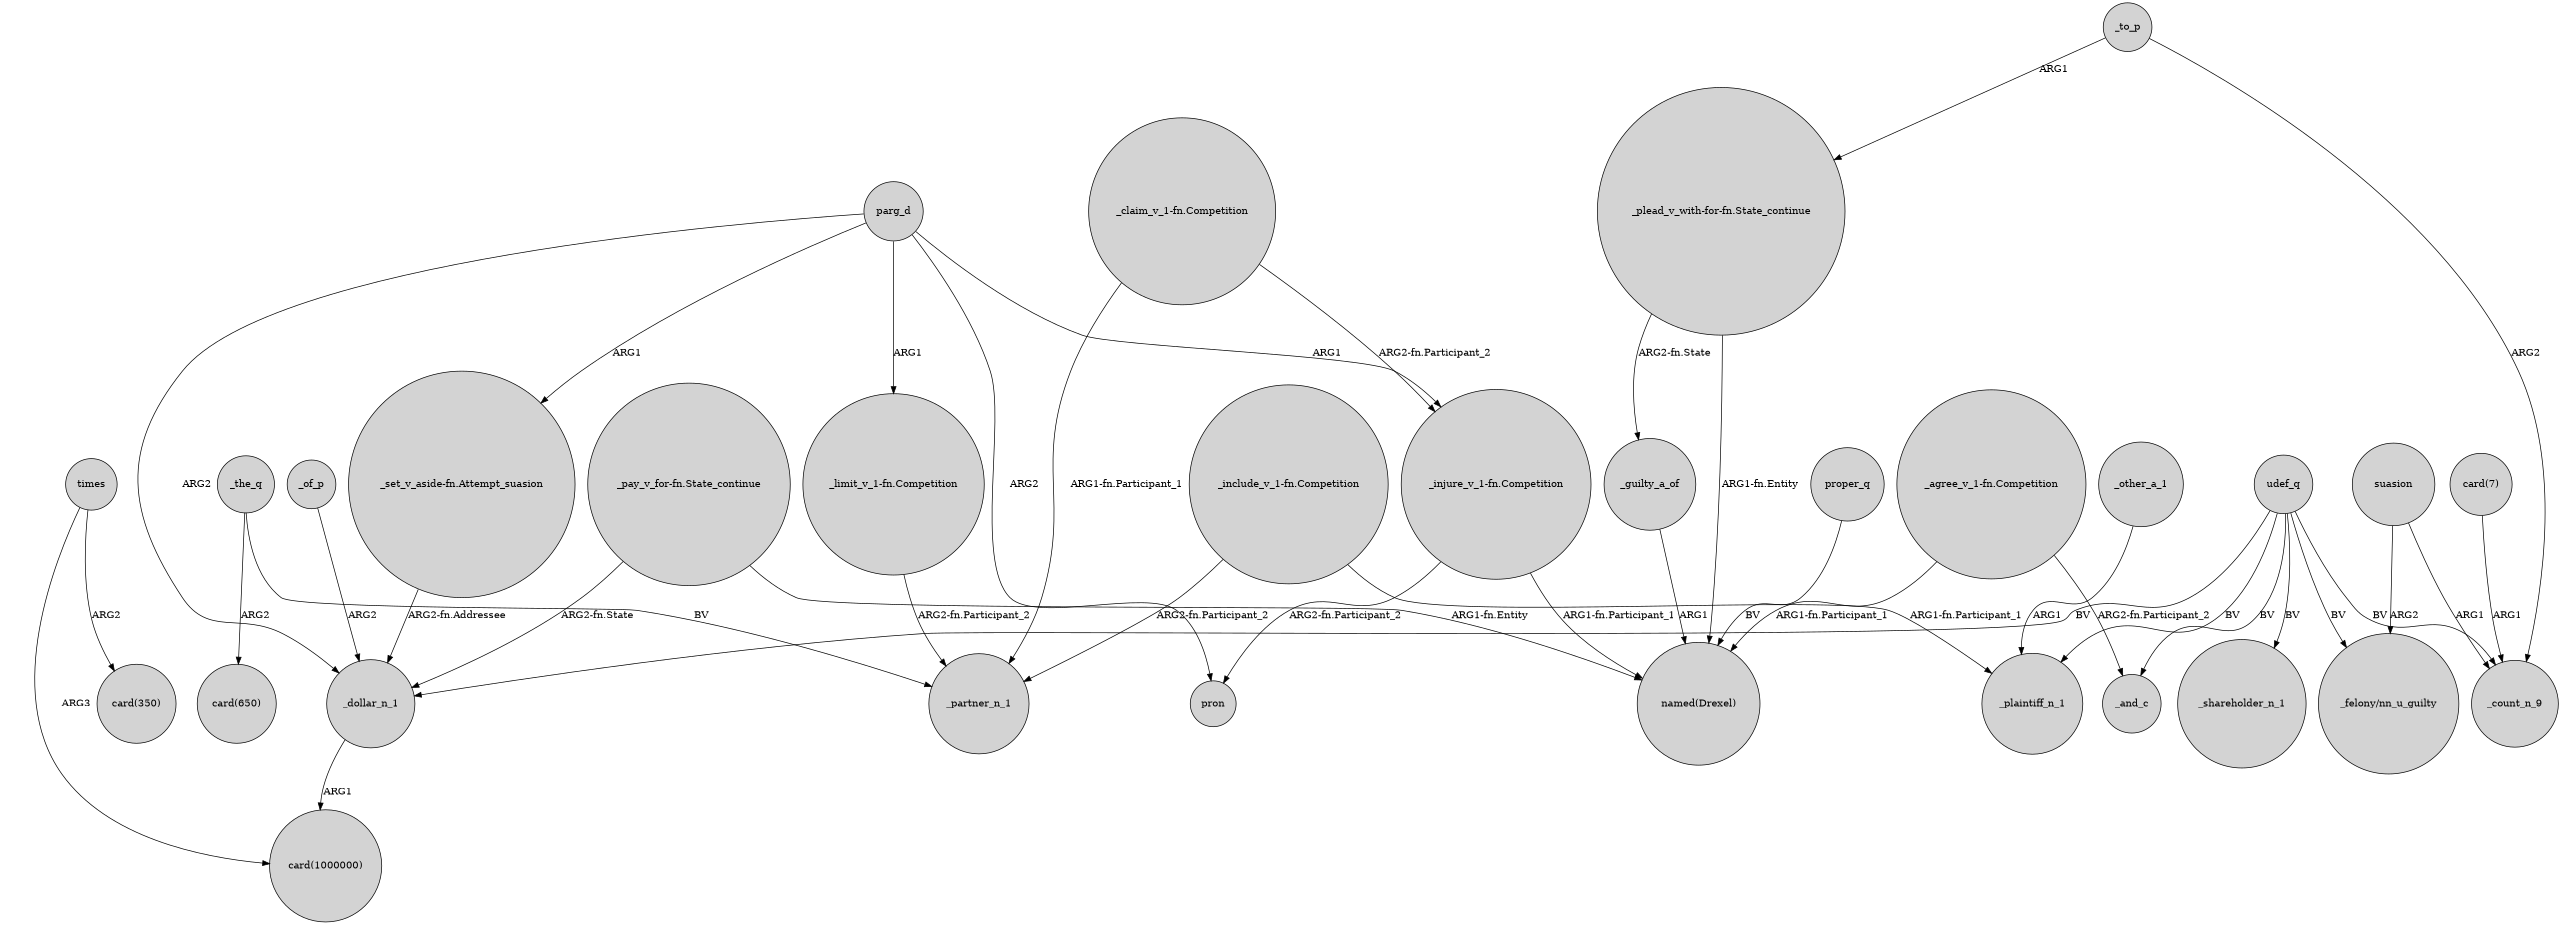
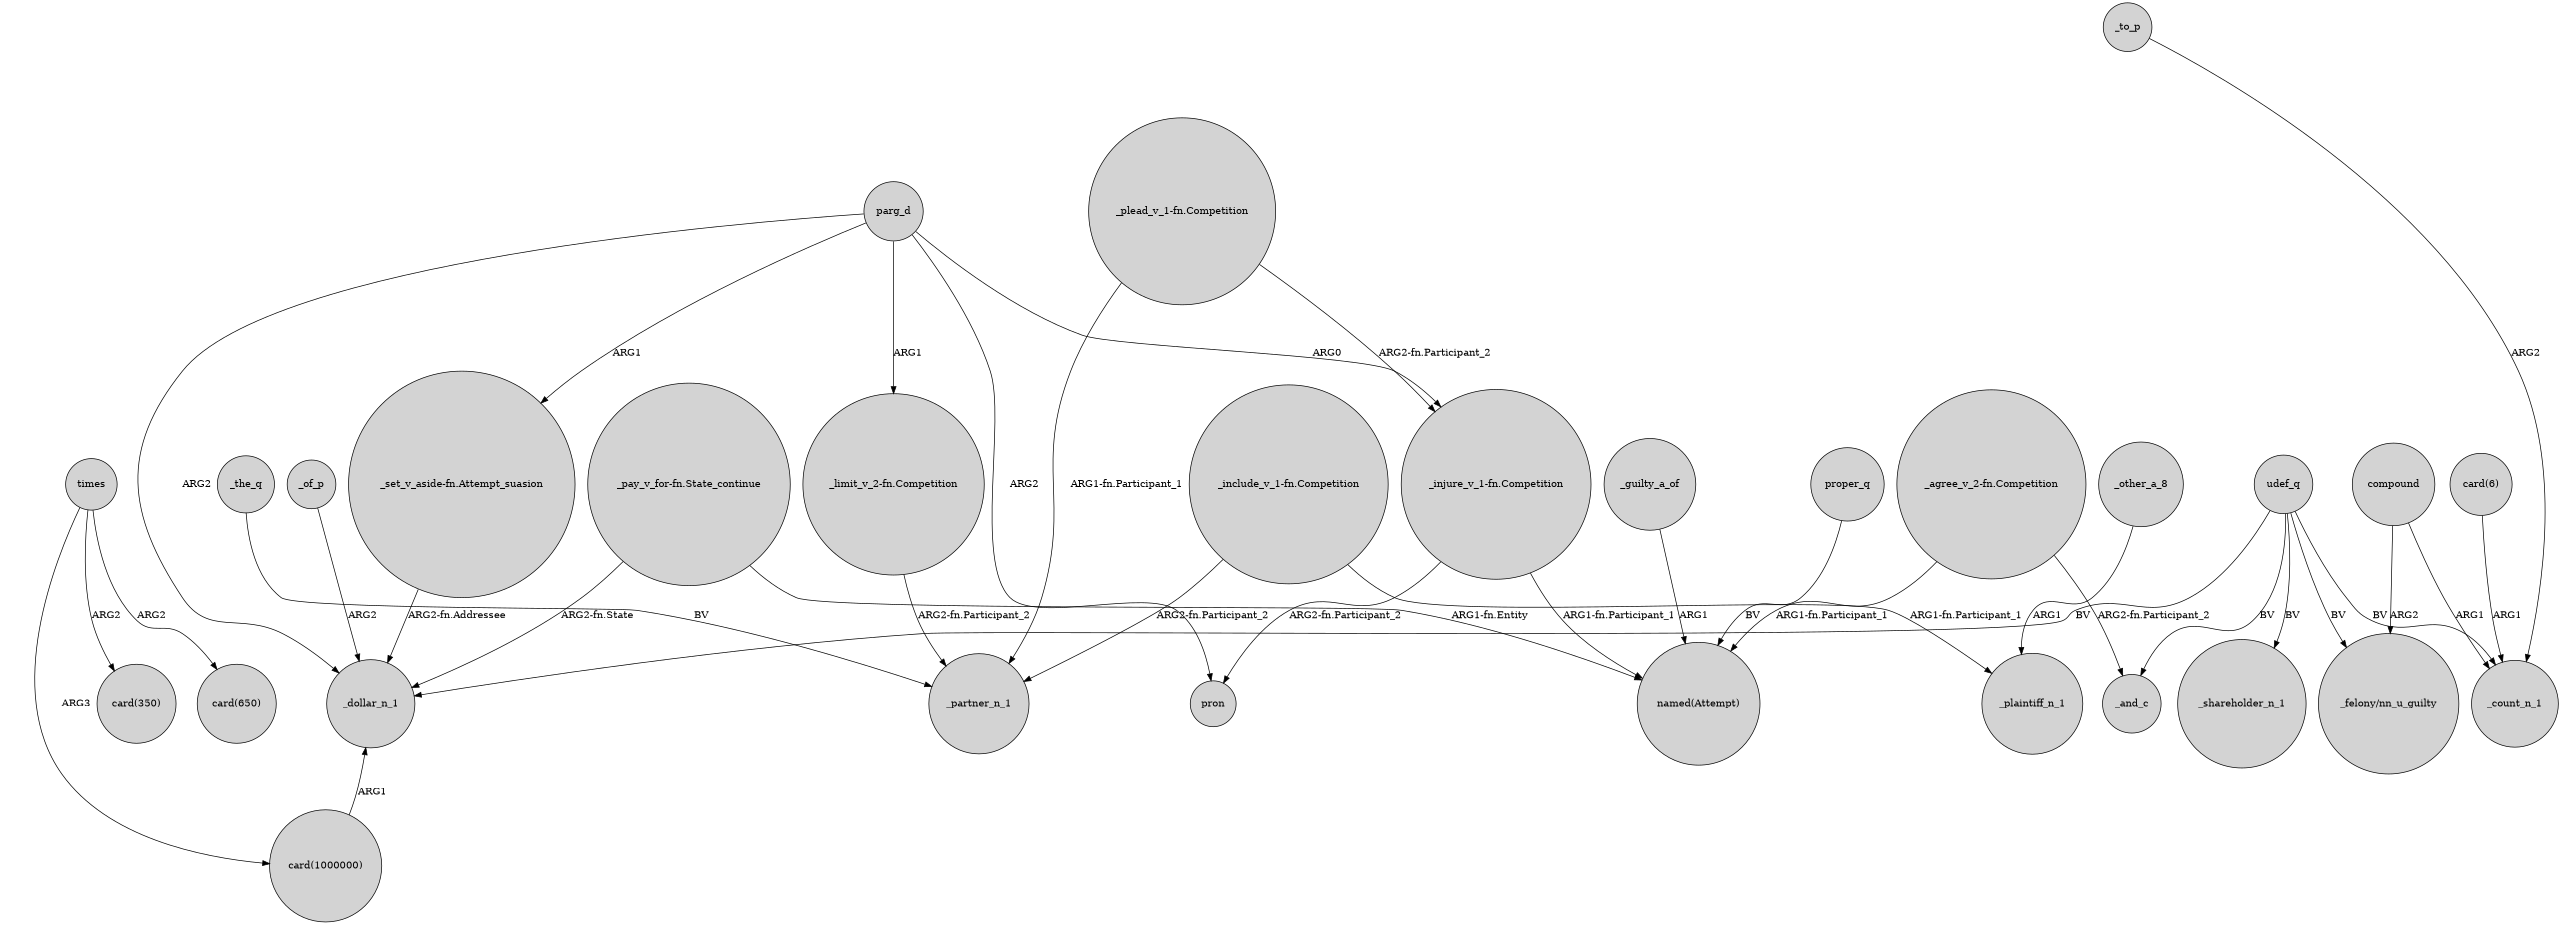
node "_claim_v_1-fn.Competition": label "_claim_v_1-fn.Competition" -> "_plead_v_1-fn.Competition"
node "_plead_v_with-for-fn.State_continue": removed
edge "parg_d" -> "_injure_v_1-fn.Competition": label "ARG1" -> "ARG0"
node "_limit_v_1-fn.Competition": label "_limit_v_1-fn.Competition" -> "_limit_v_2-fn.Competition"
node "_agree_v_1-fn.Competition": label "_agree_v_1-fn.Competition" -> "_agree_v_2-fn.Competition"
node "_other_a_1": label "_other_a_1" -> "_other_a_8"
node "suasion": label "suasion" -> "compound"
node "card(7)": label "card(7)" -> "card(6)"
edge "_the_q" -> "card(650)": now "times" -> "card(650)"
edge "udef_q" -> "_plaintiff_n_1": removed, label "BV"
node "named(Drexel)": label "named(Drexel)" -> "named(Attempt)"
node "_count_n_9": label "_count_n_9" -> "_count_n_1"
edge "_dollar_n_1" -> "card(1000000)": reversed
